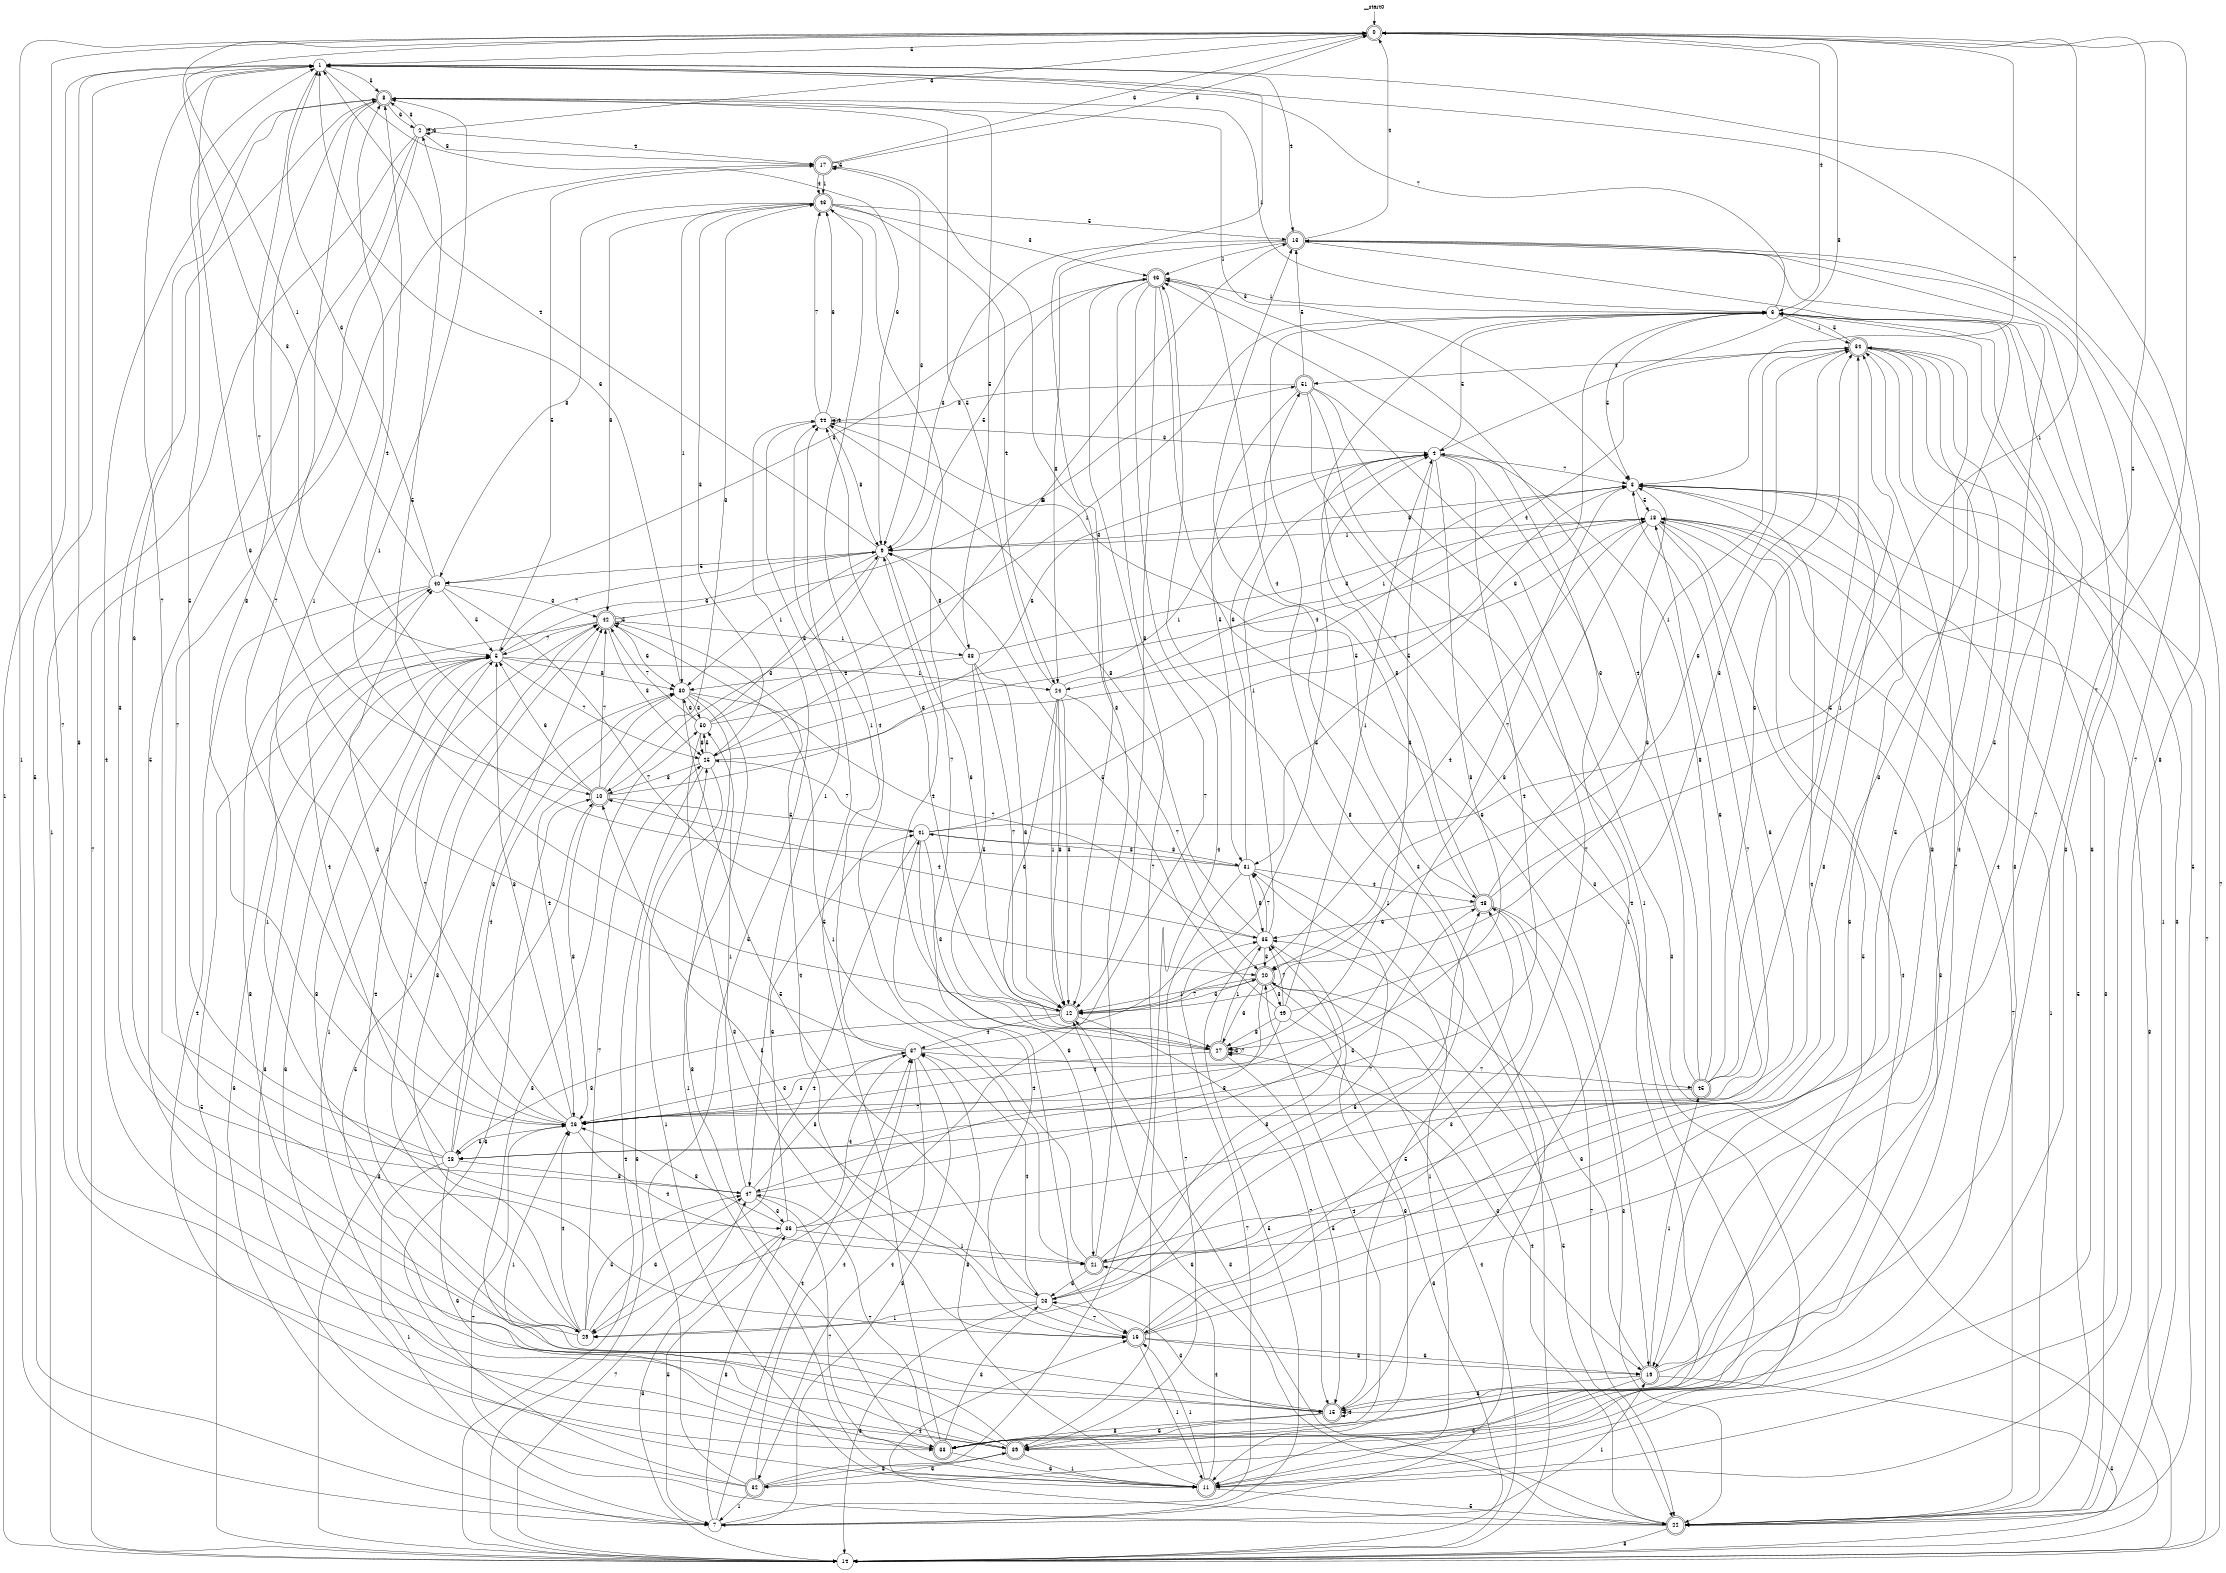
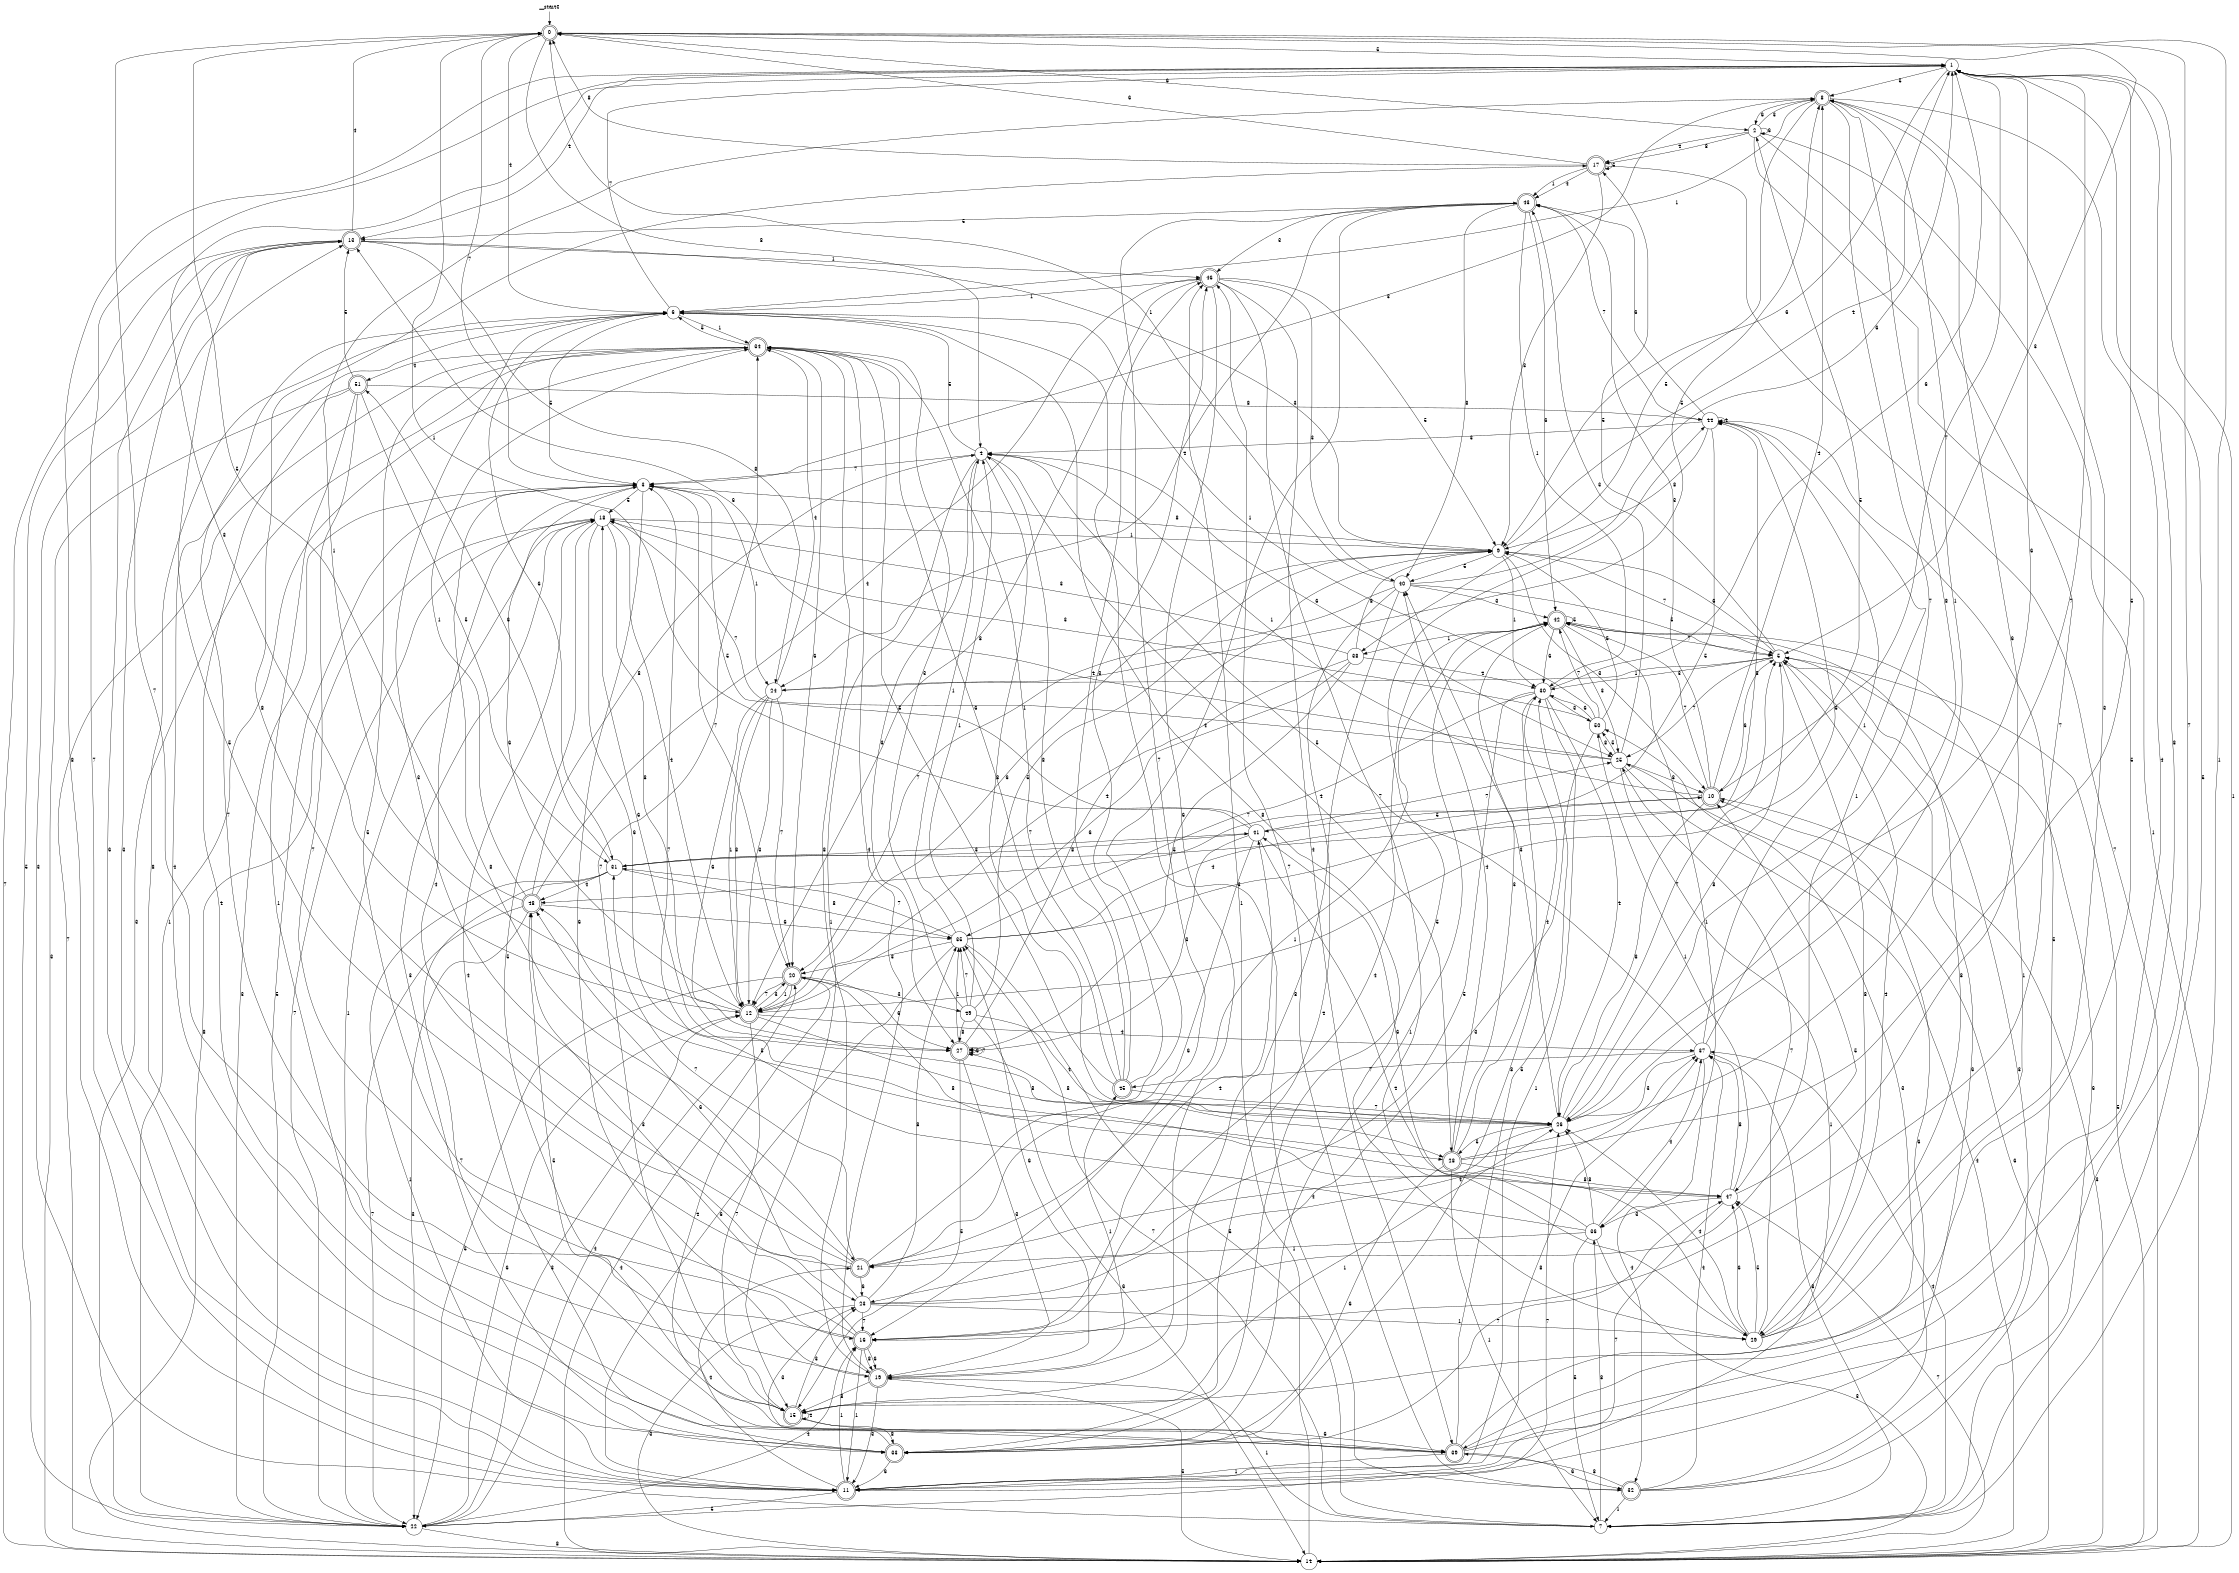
edge "42" -> "51": removed, label "8"
edge "50" -> "18": label "4" -> "3"
node "28": shape circle -> doublecircle
node "22": shape doublecircle -> circle
